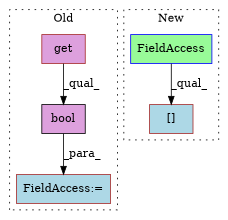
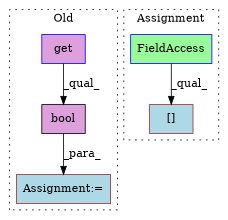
cluster "New": label "New" -> "Assignment"
node "get": color brown -> blue
node "FieldAccess:=": label "FieldAccess:=" -> "Assignment:="
